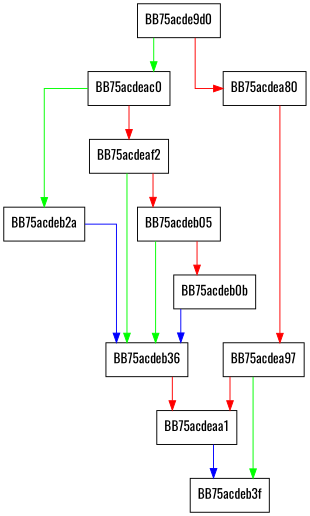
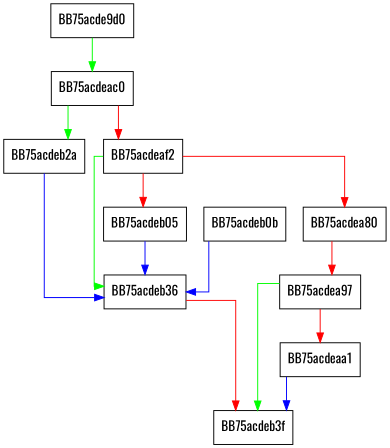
edge "BB75acde9d0" -> "BB75acdea80": now "BB75acdeaf2" -> "BB75acdea80"
edge "BB75acdeb05" -> "BB75acdeb0b": removed
edge "BB75acdeb05" -> "BB75acdeb36": color green -> blue
edge "BB75acdeb36" -> "BB75acdeaa1": now "BB75acdeb36" -> "BB75acdeb3f"
